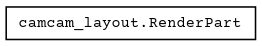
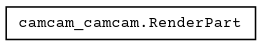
node "camcam_layout.RenderPart": label "camcam_layout.RenderPart" -> "camcam_camcam.RenderPart"
